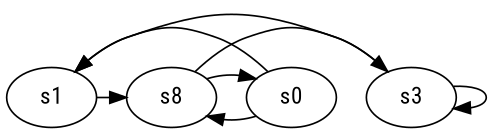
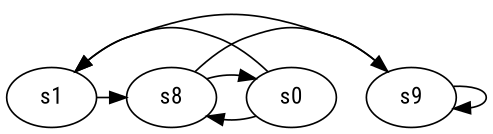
node "s3": label "s3" -> "s9"
